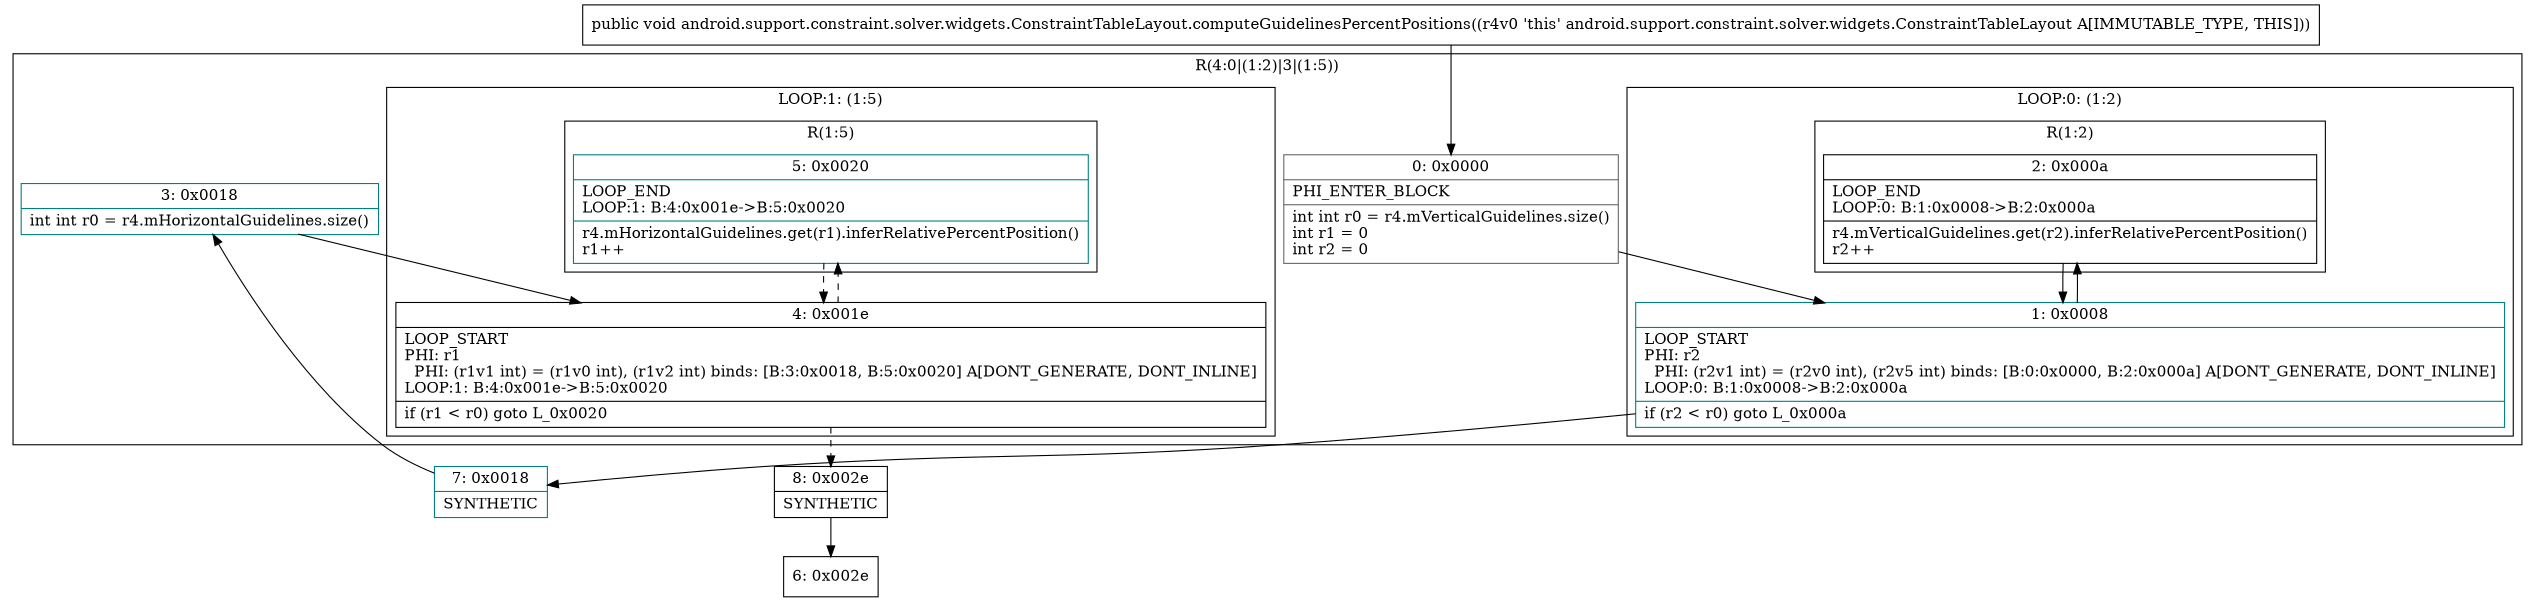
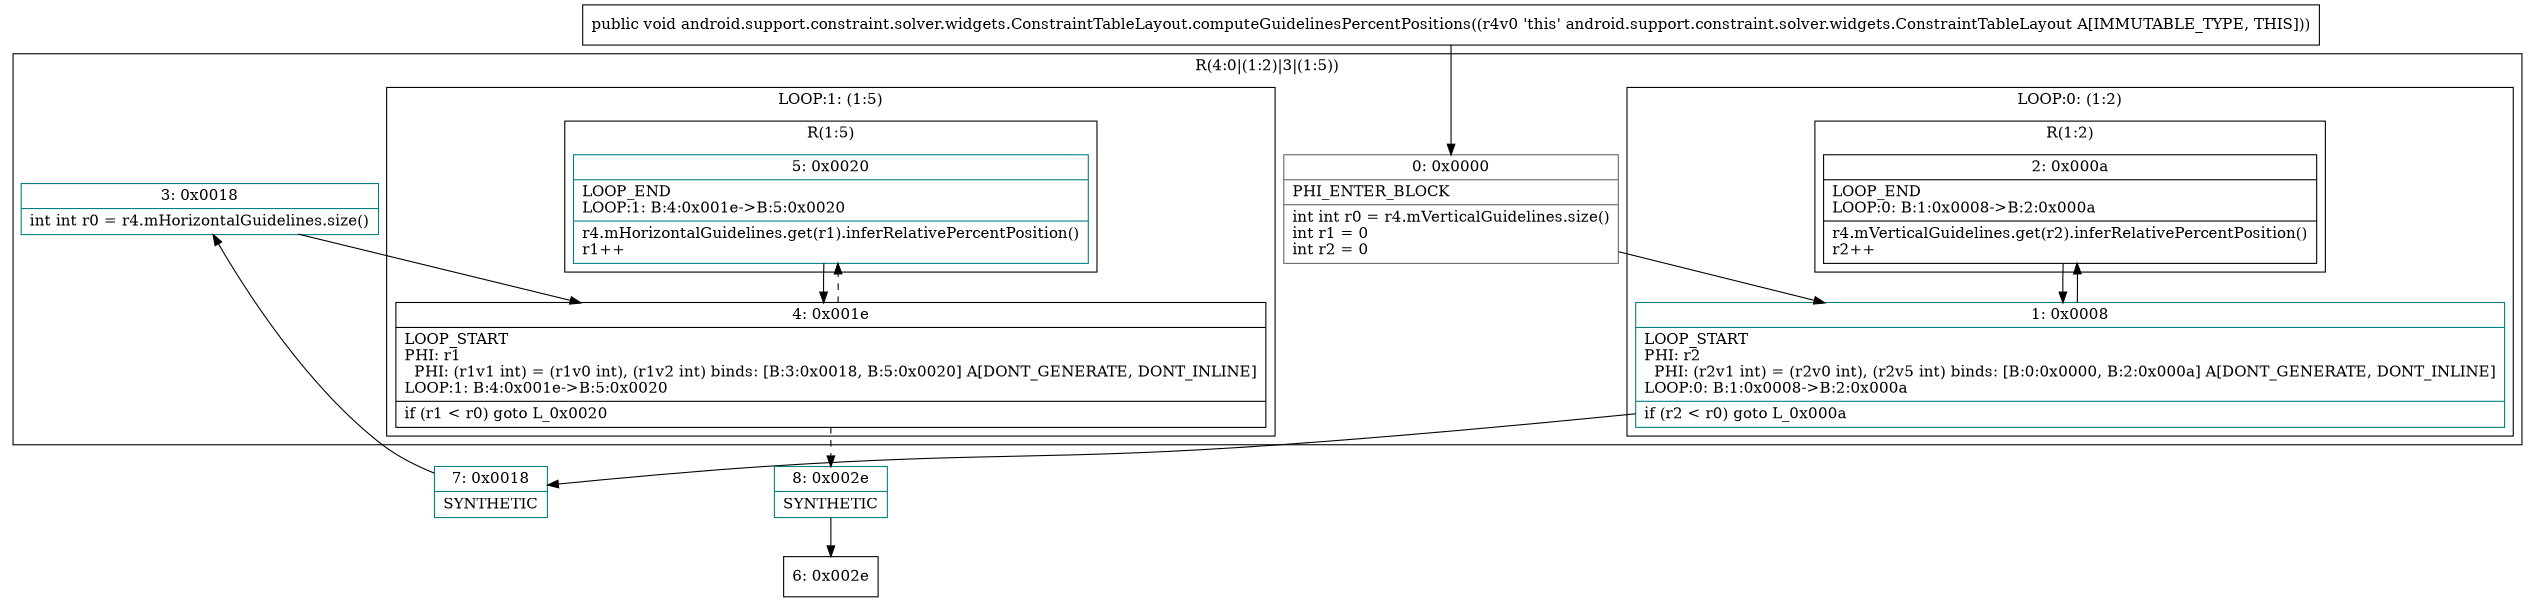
edge "5: 0x0020" -> "4: 0x001e": style dashed -> solid
node "8: 0x002e": color black -> teal
